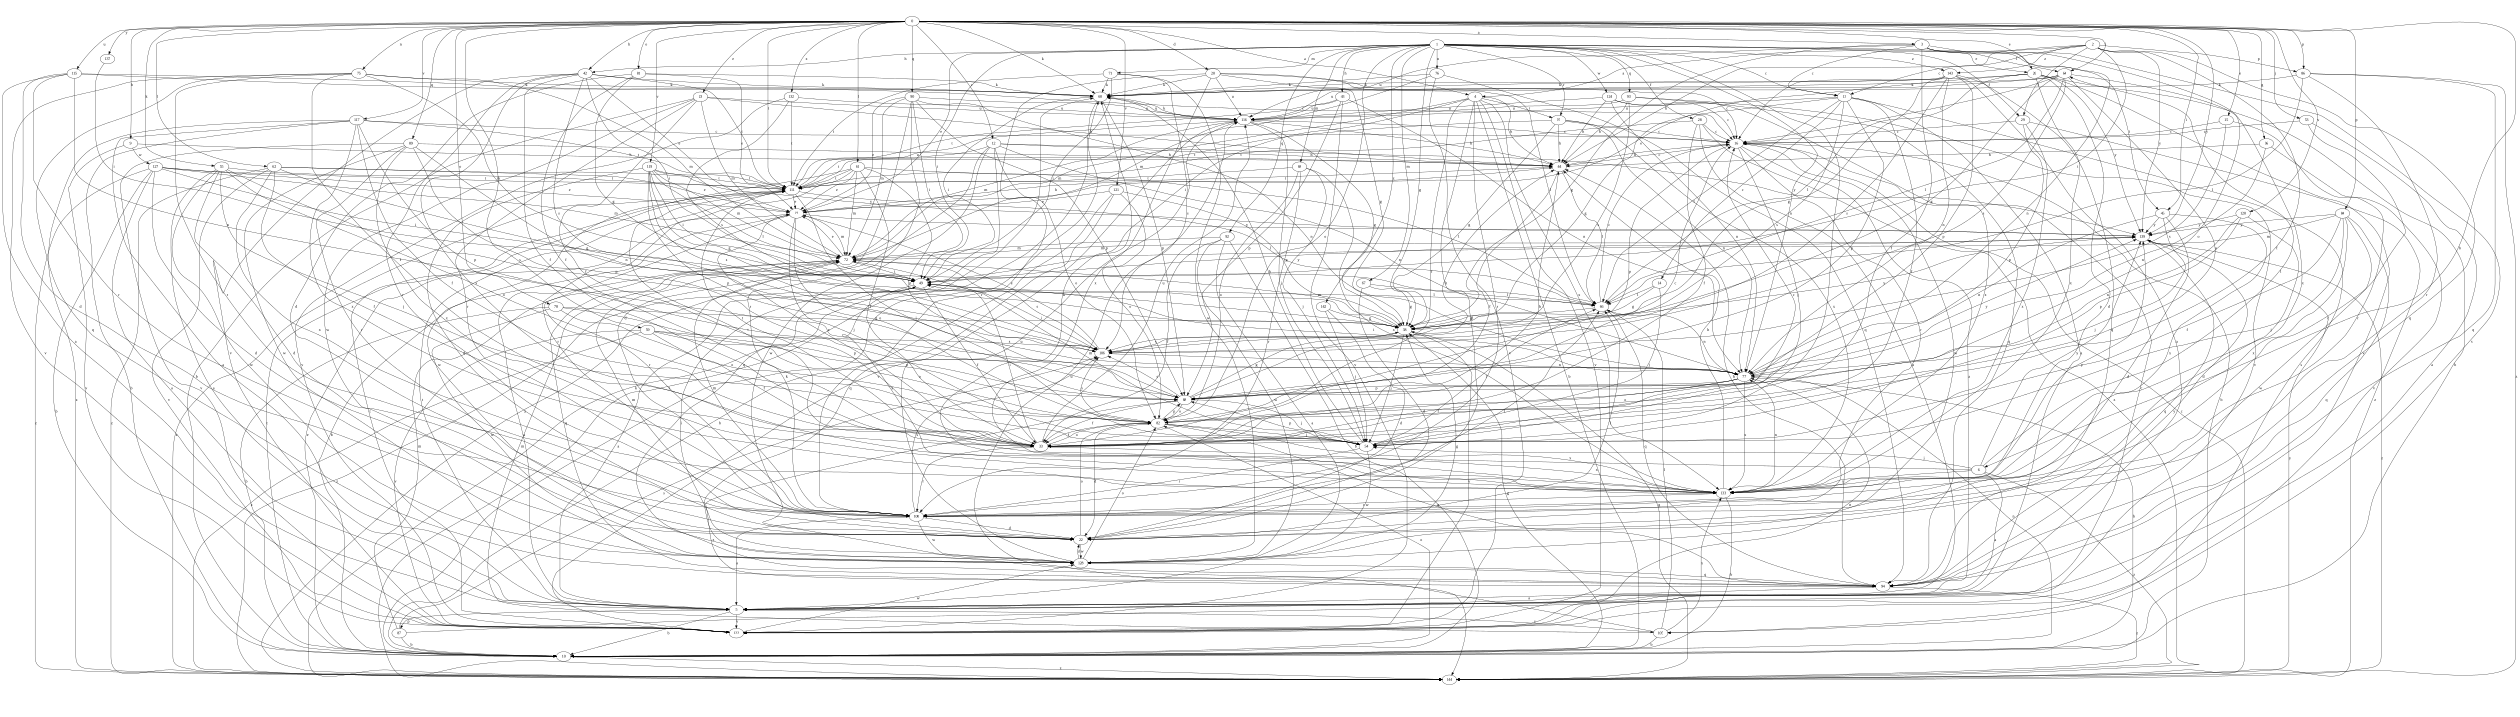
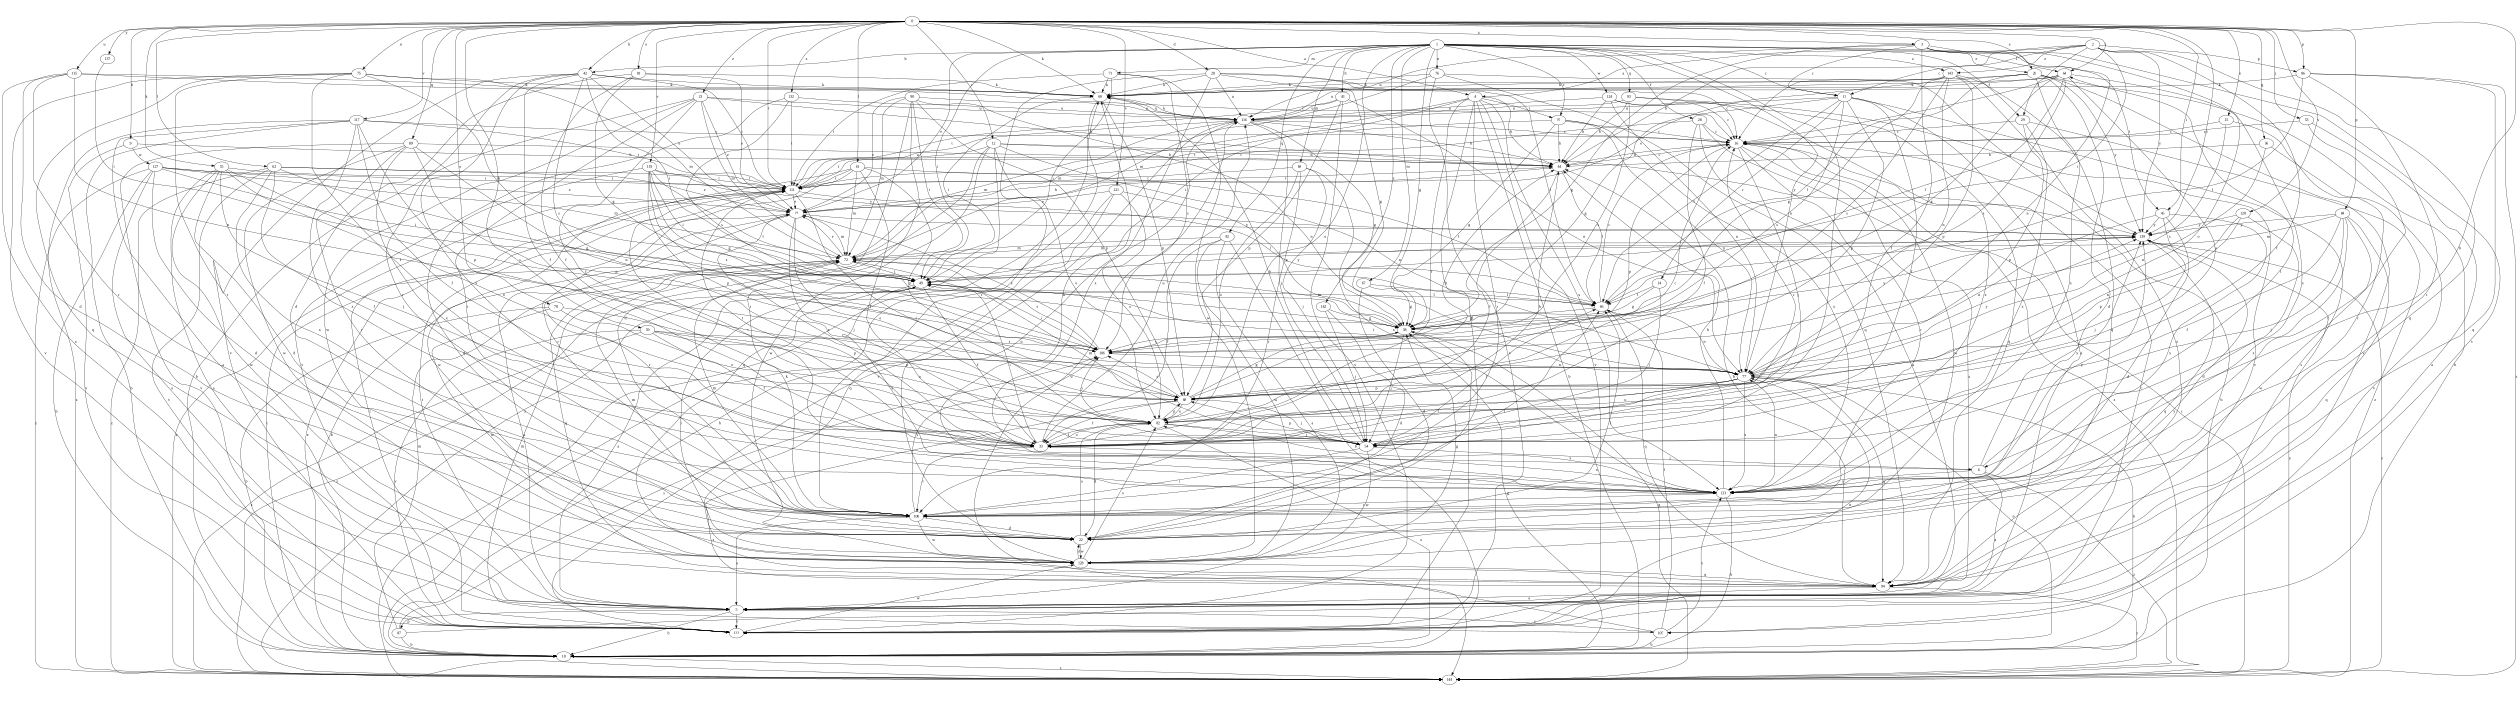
edge "0" -> "90": removed, label "q"
edge "76" -> "139": added, label "y"
edge "61" -> "27": now "23" -> "27"
edge "119" -> "72": removed, label "m"
edge "78" -> "38": removed, label "g"
edge "6" -> "54": reversed
edge "82" -> "94": now "77" -> "94"
edge "144" -> "60": removed, label "k"
